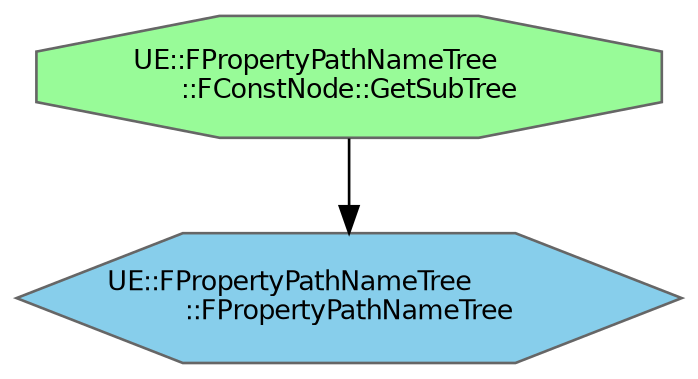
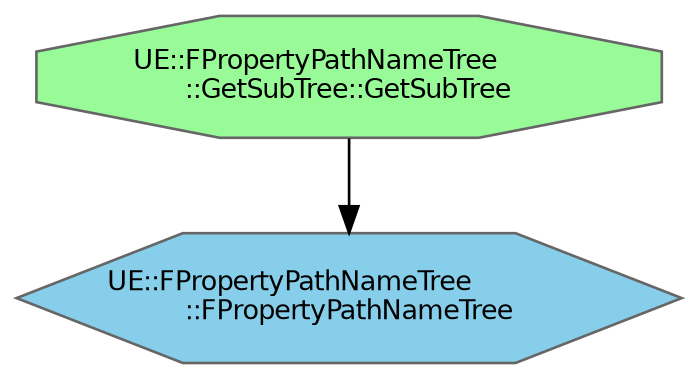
node "UE::FPropertyPathNameTree ::FConstNode::GetSubTree": label "UE::FPropertyPathNameTree ::FConstNode::GetSubTree" -> "UE::FPropertyPathNameTree ::GetSubTree::GetSubTree"
